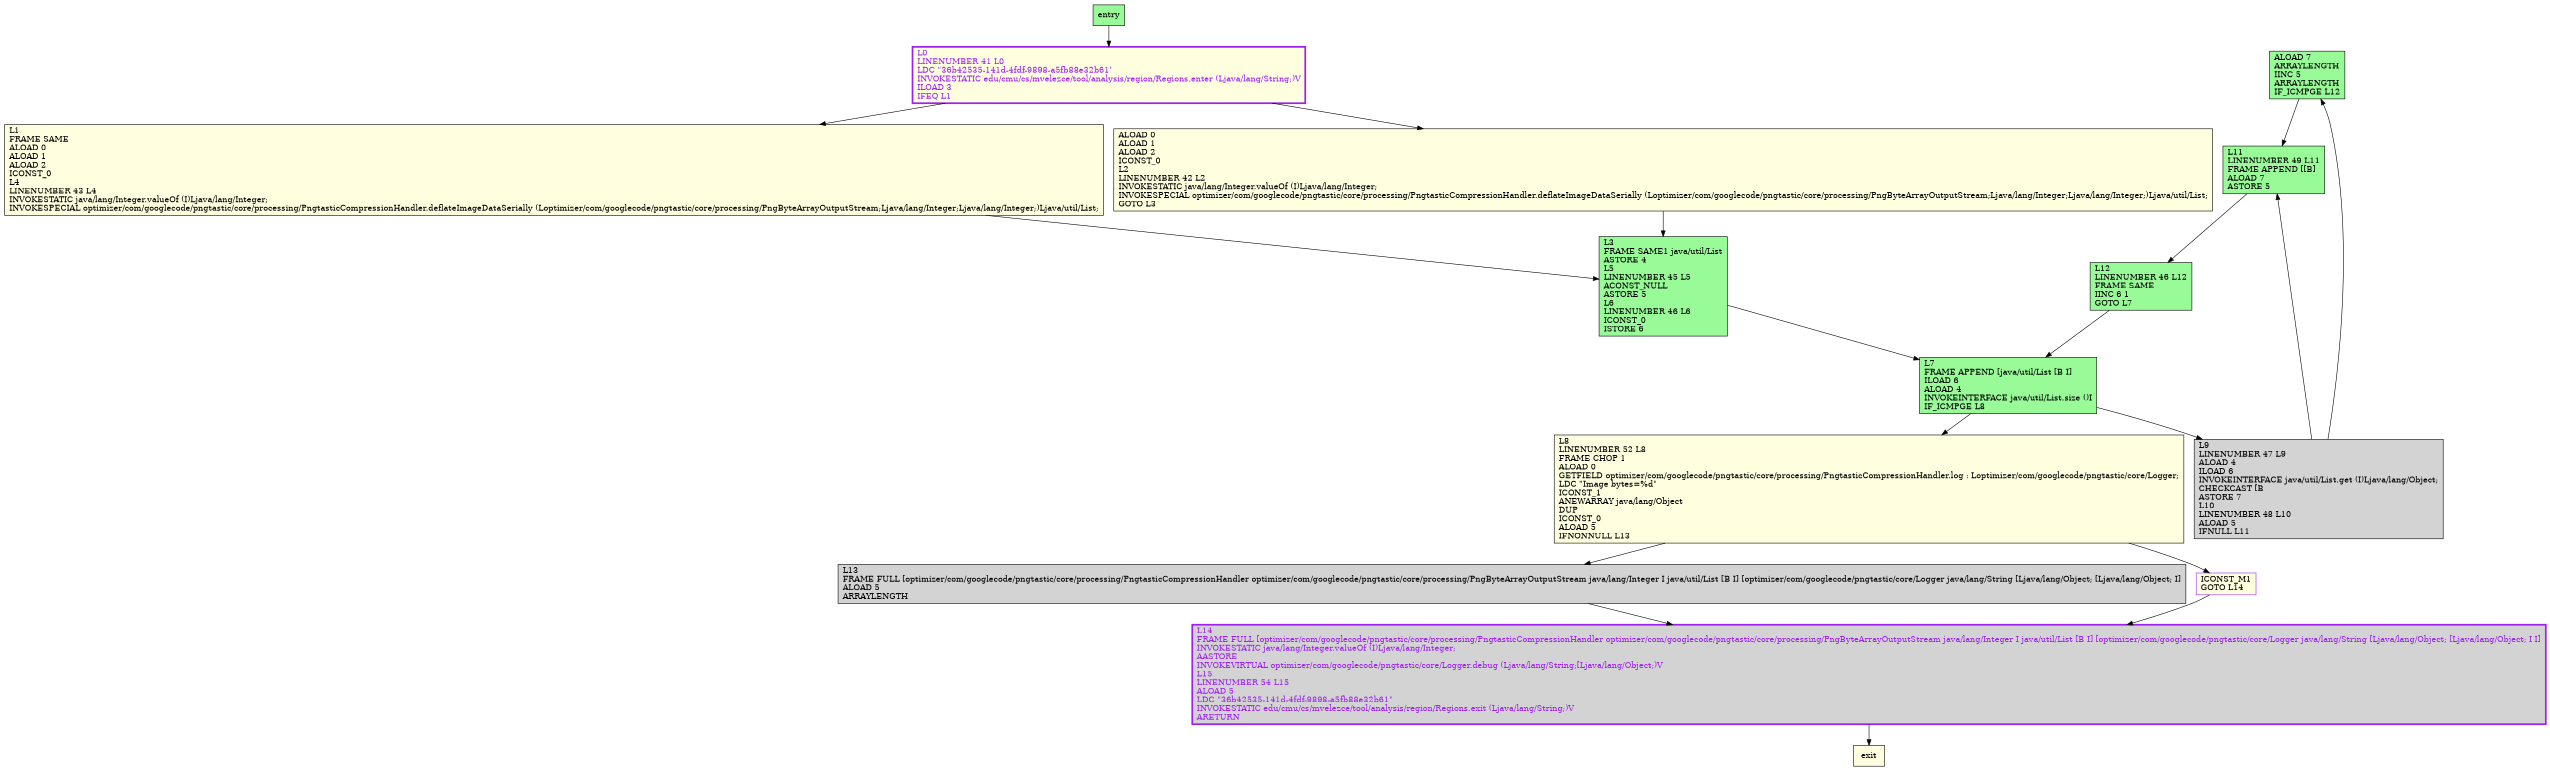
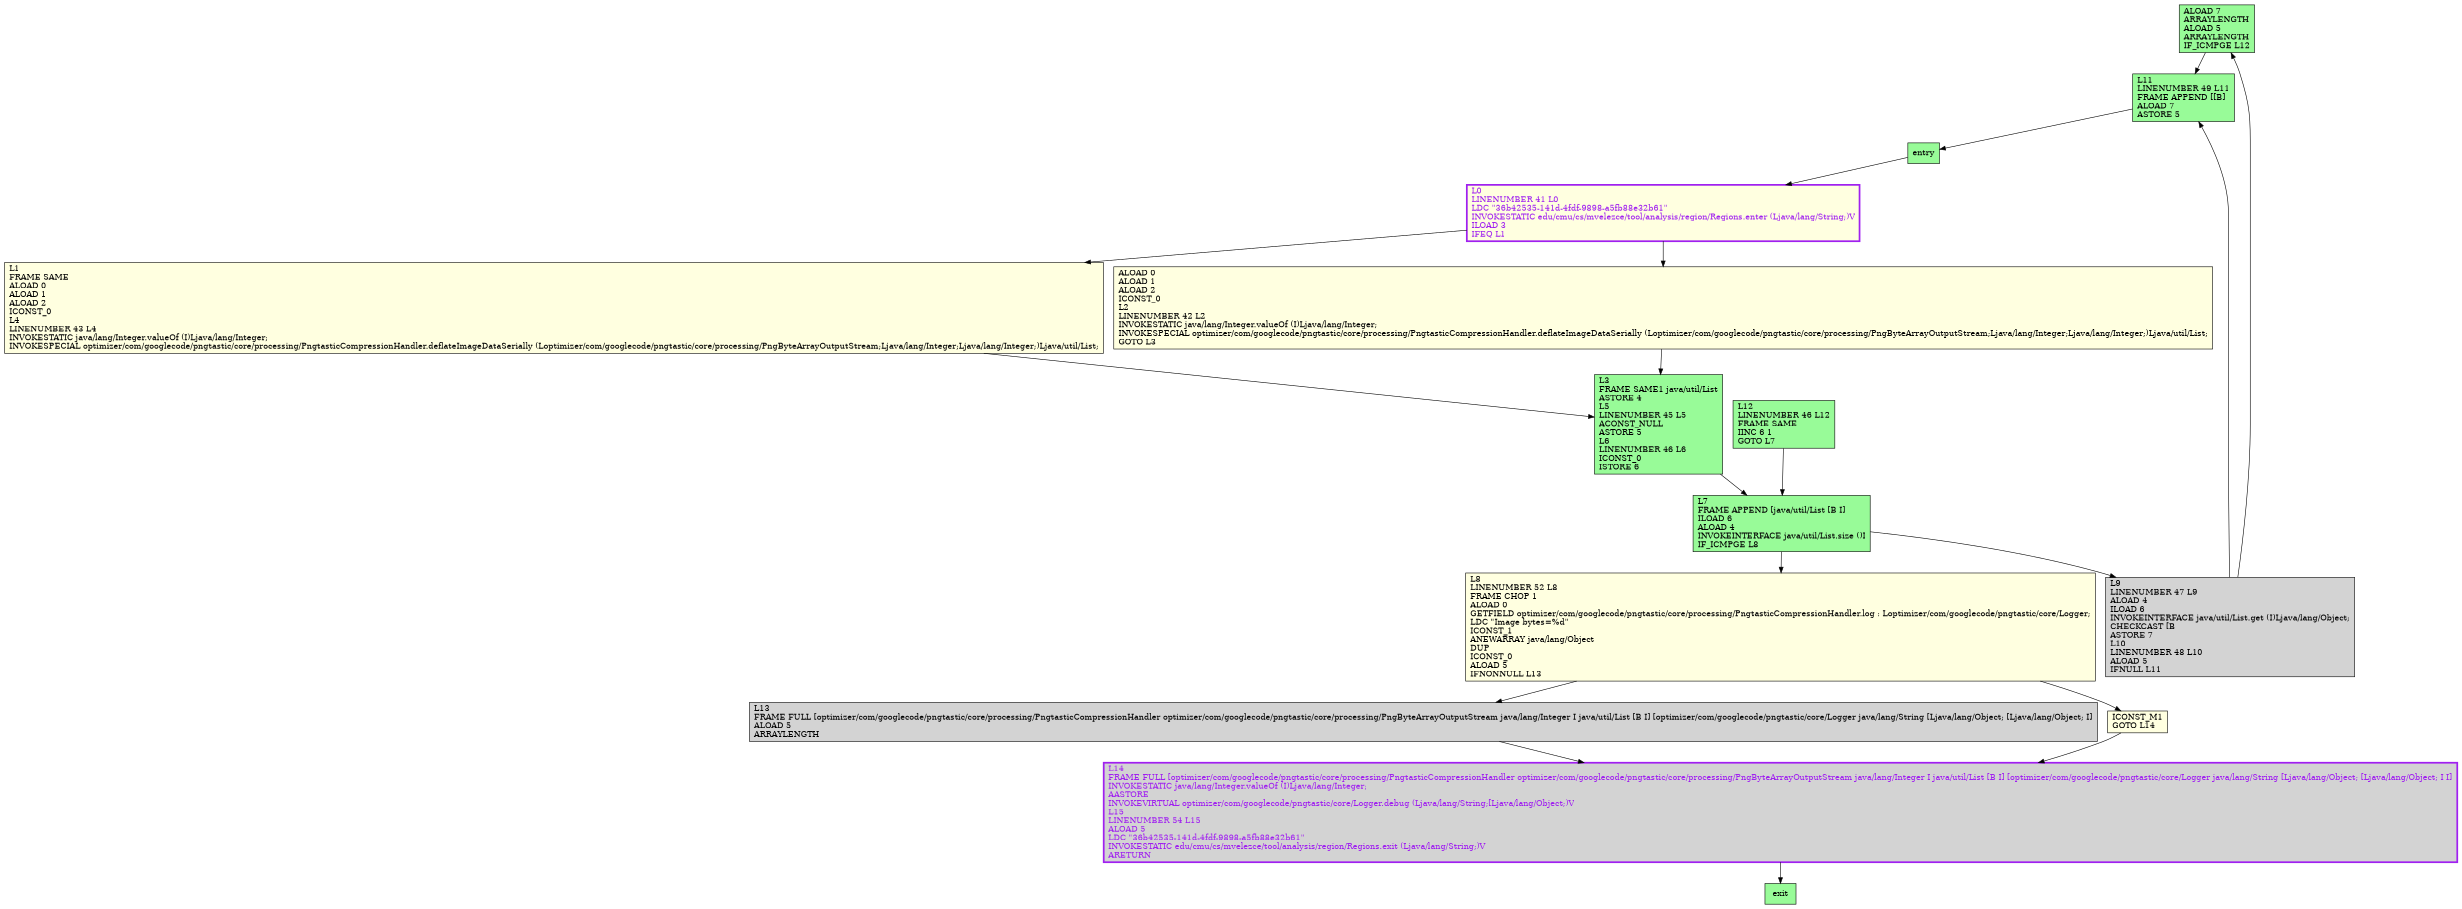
node "ALOAD 7 ARRAYLENGTH IINC 5 ARRAYLENGTH IF_ICMPGE L12": label "ALOAD 7 ARRAYLENGTH IINC 5 ARRAYLENGTH IF_ICMPGE L12" -> "ALOAD 7 ARRAYLENGTH ALOAD 5 ARRAYLENGTH IF_ICMPGE L12"
edge "L11 LINENUMBER 49 L11 FRAME APPEND [[B] ALOAD 7 ASTORE 5" -> "L12 LINENUMBER 46 L12 FRAME SAME IINC 6 1 GOTO L7": now "L11 LINENUMBER 49 L11 FRAME APPEND [[B] ALOAD 7 ASTORE 5" -> "entry"
node "ICONST_M1 GOTO L14": color purple -> black
node "exit": fillcolor lightyellow -> palegreen
